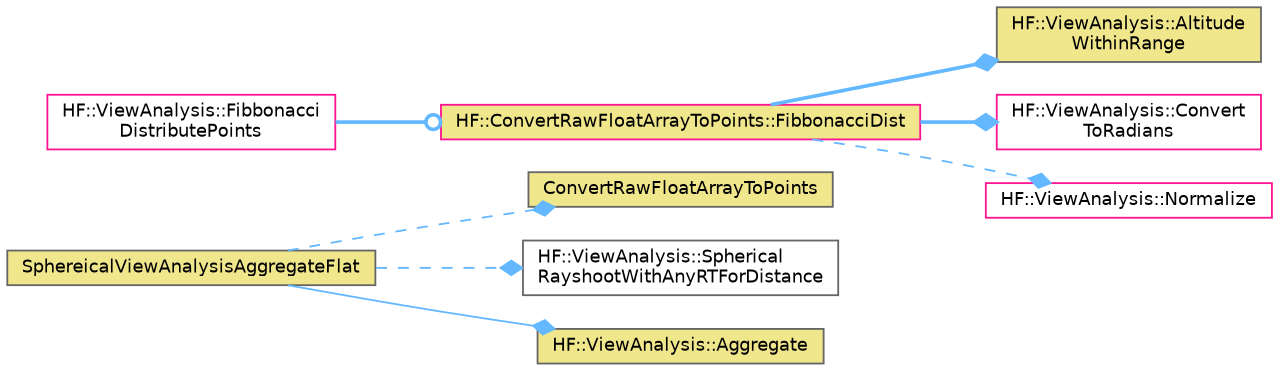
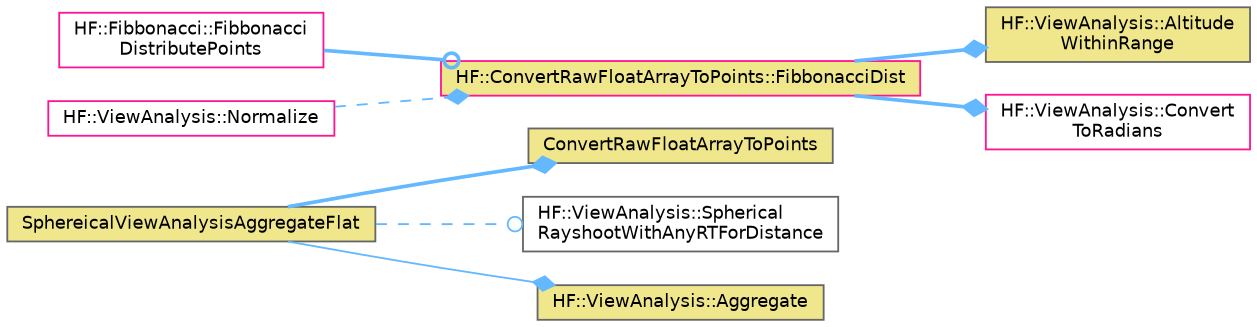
node "HF::ViewAnalysis::Fibbonacci DistributePoints": label "HF::ViewAnalysis::Fibbonacci DistributePoints" -> "HF::Fibbonacci::Fibbonacci DistributePoints"
edge "HF::ConvertRawFloatArrayToPoints::FibbonacciDist" -> "HF::ViewAnalysis::Normalize": reversed
edge "SphereicalViewAnalysisAggregateFlat" -> "ConvertRawFloatArrayToPoints": style dashed -> bold
edge "SphereicalViewAnalysisAggregateFlat" -> "HF::ViewAnalysis::Spherical RayshootWithAnyRTForDistance": arrowhead diamond -> odot
